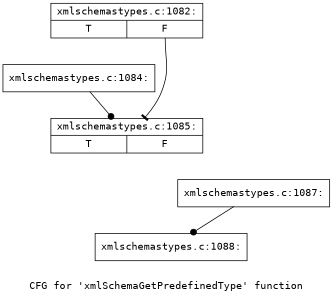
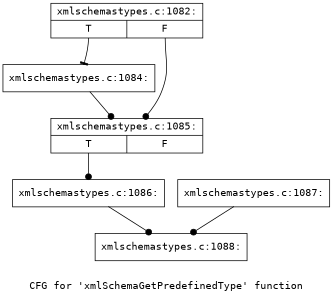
edge "xmlschemastypes.c:1082:" -> "xmlschemastypes.c:1084:": added
edge "xmlschemastypes.c:1082:" -> "xmlschemastypes.c:1085:": arrowhead tee -> dot
node "xmlschemastypes.c:1086:": added
